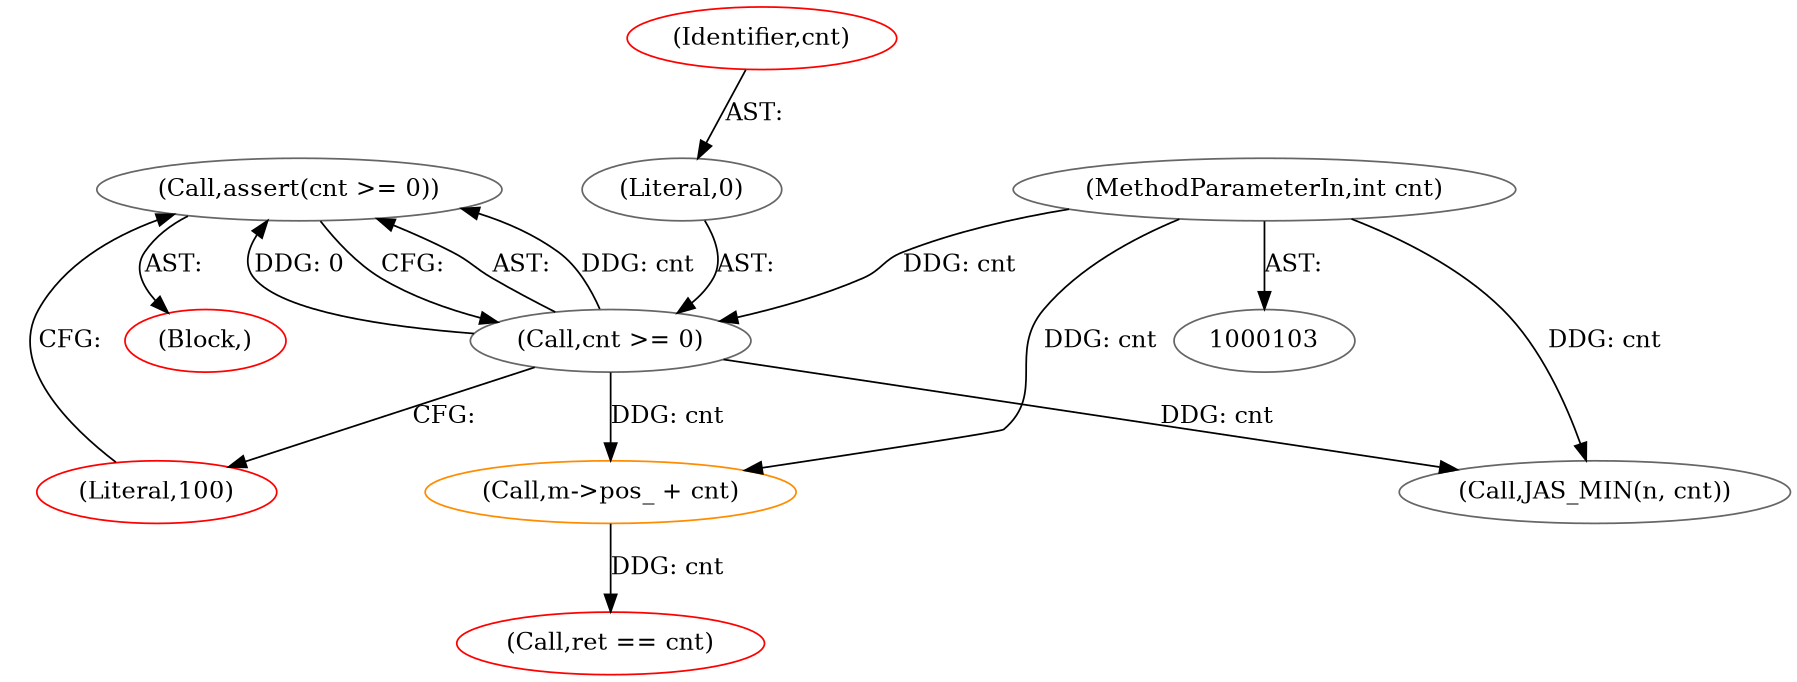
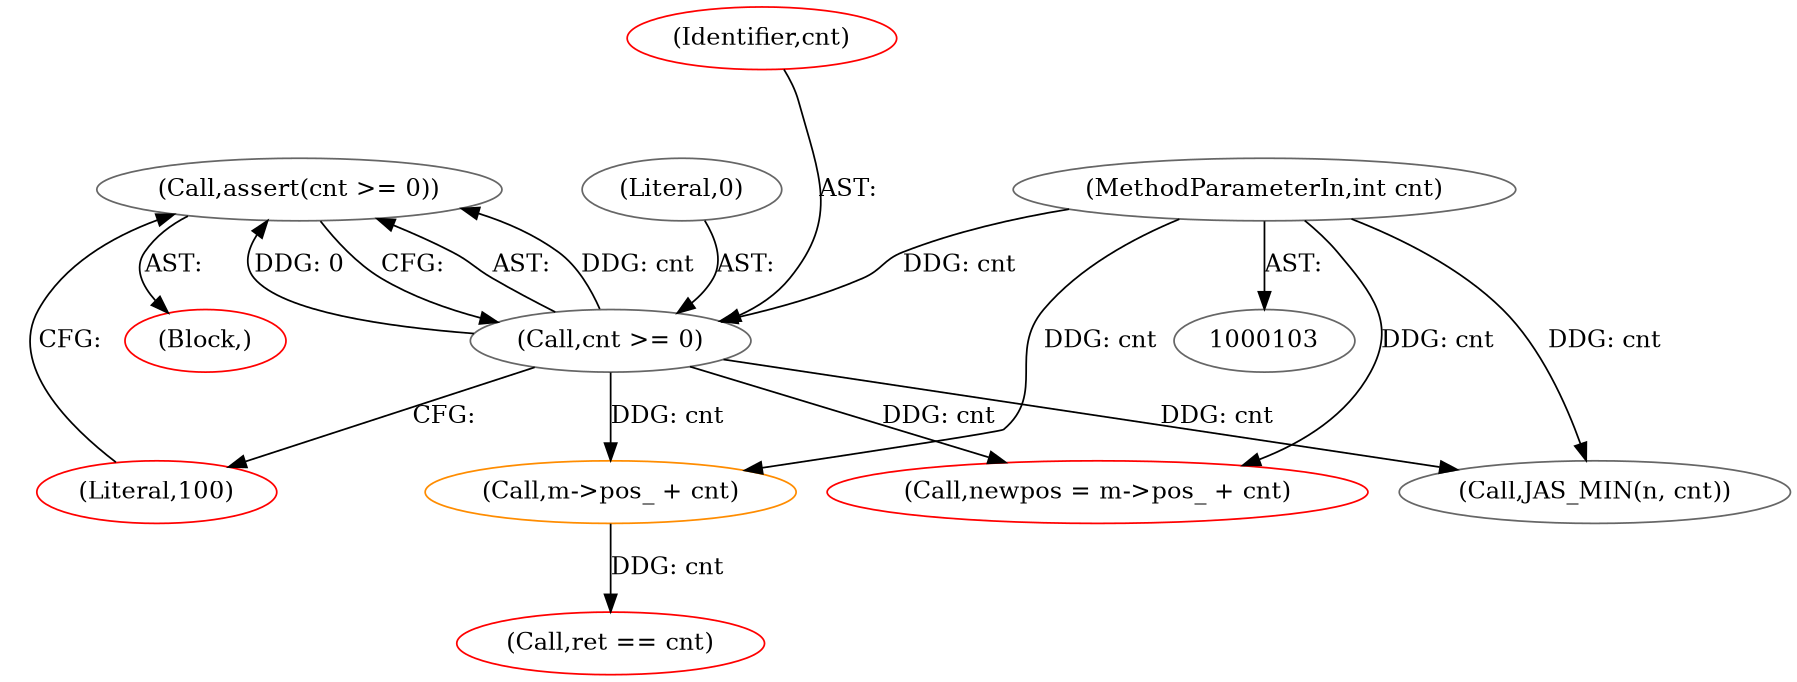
edge "(Identifier,cnt)" -> "(Literal,0)": now "(Identifier,cnt)" -> "(Call,cnt >= 0)"
node "(Call,newpos = m->pos_ + cnt)": added
